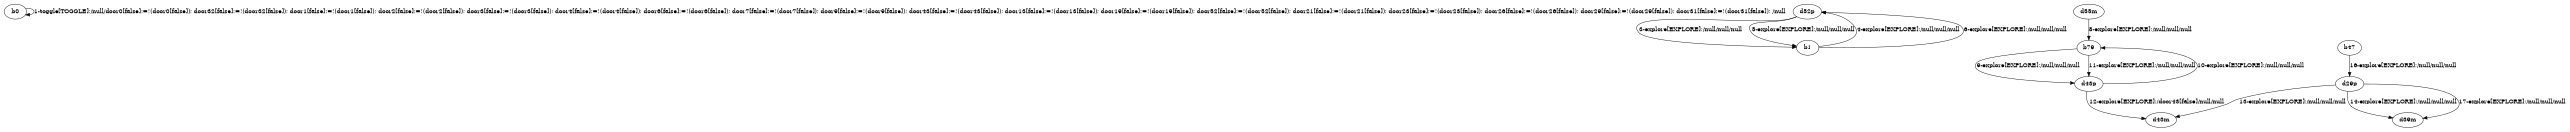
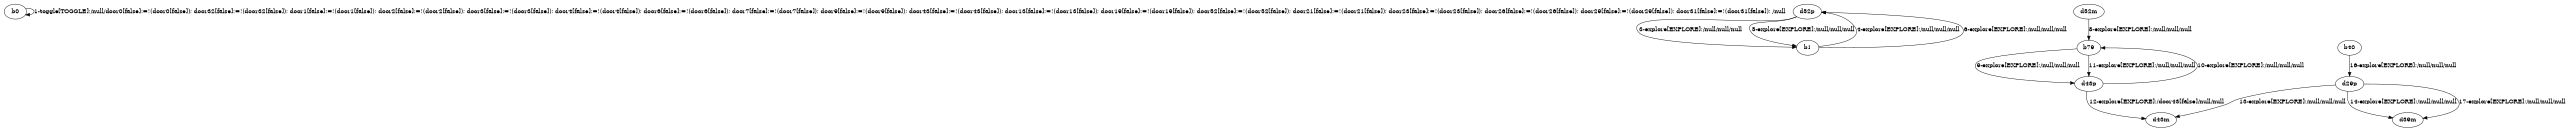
node "d55m": label "d55m" -> "d52m"
node "b47": label "b47" -> "b40"
